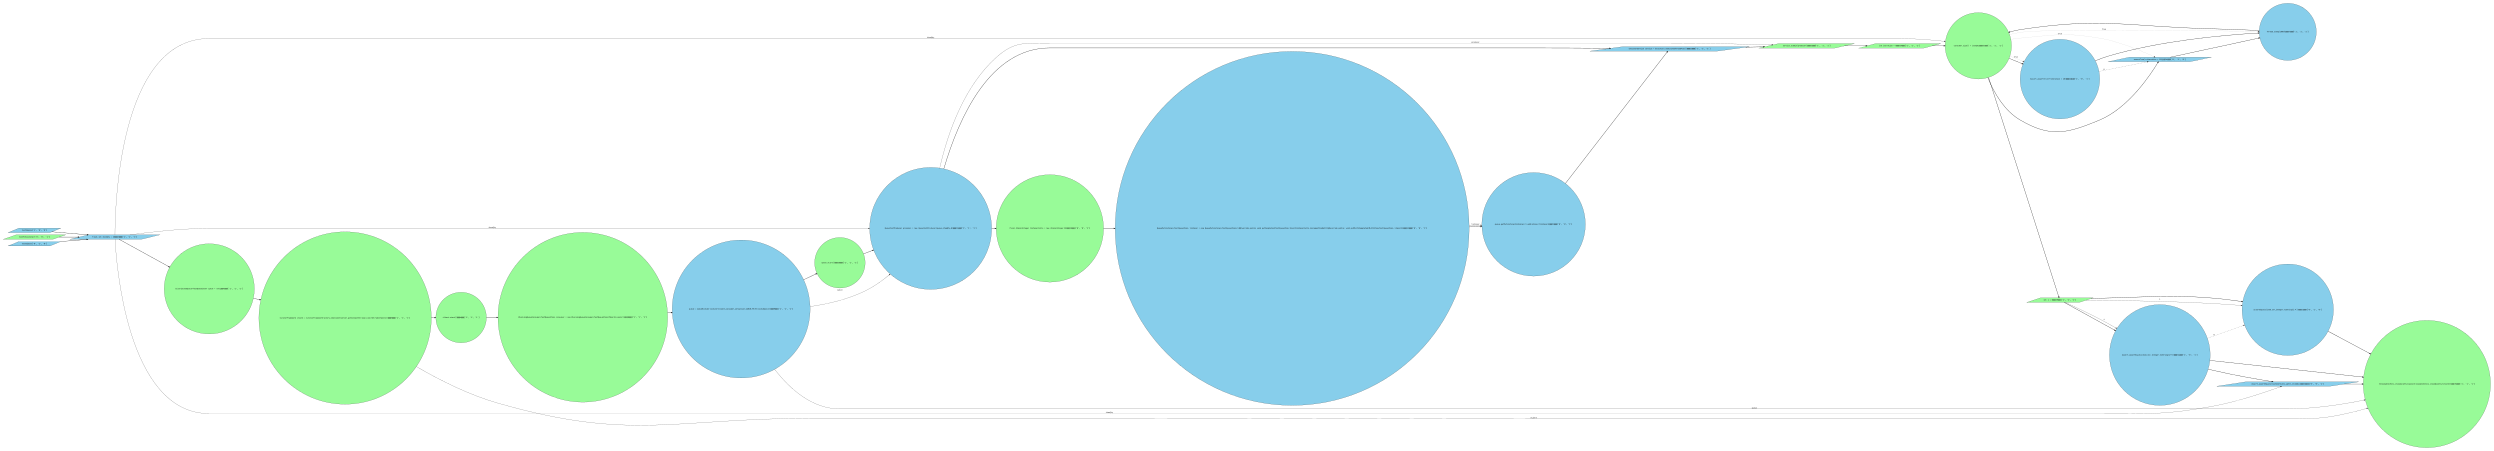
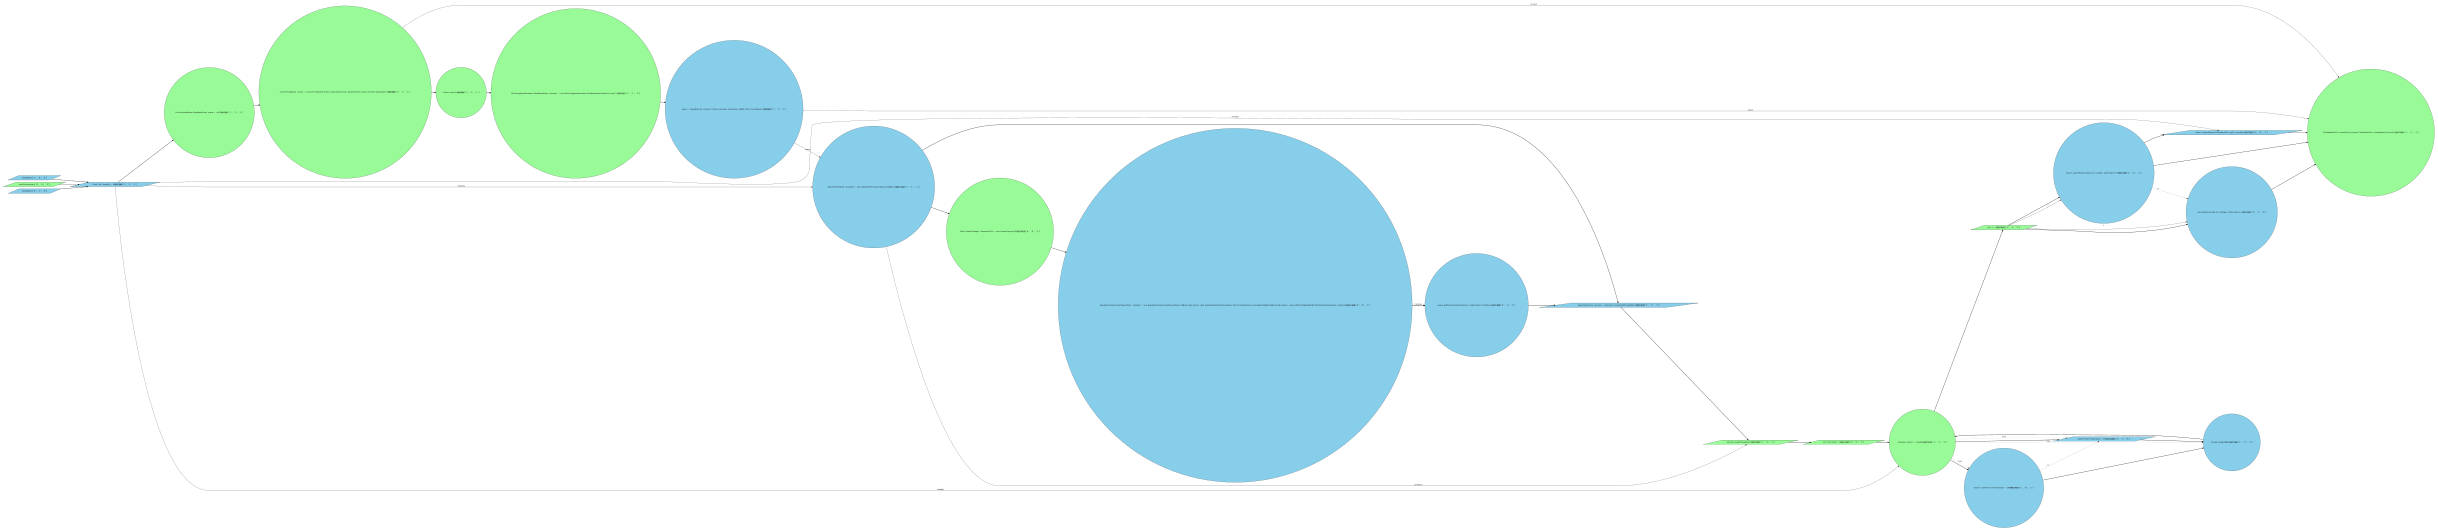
node "queue.start()@@@10@@@['1', '1', '1']": removed
